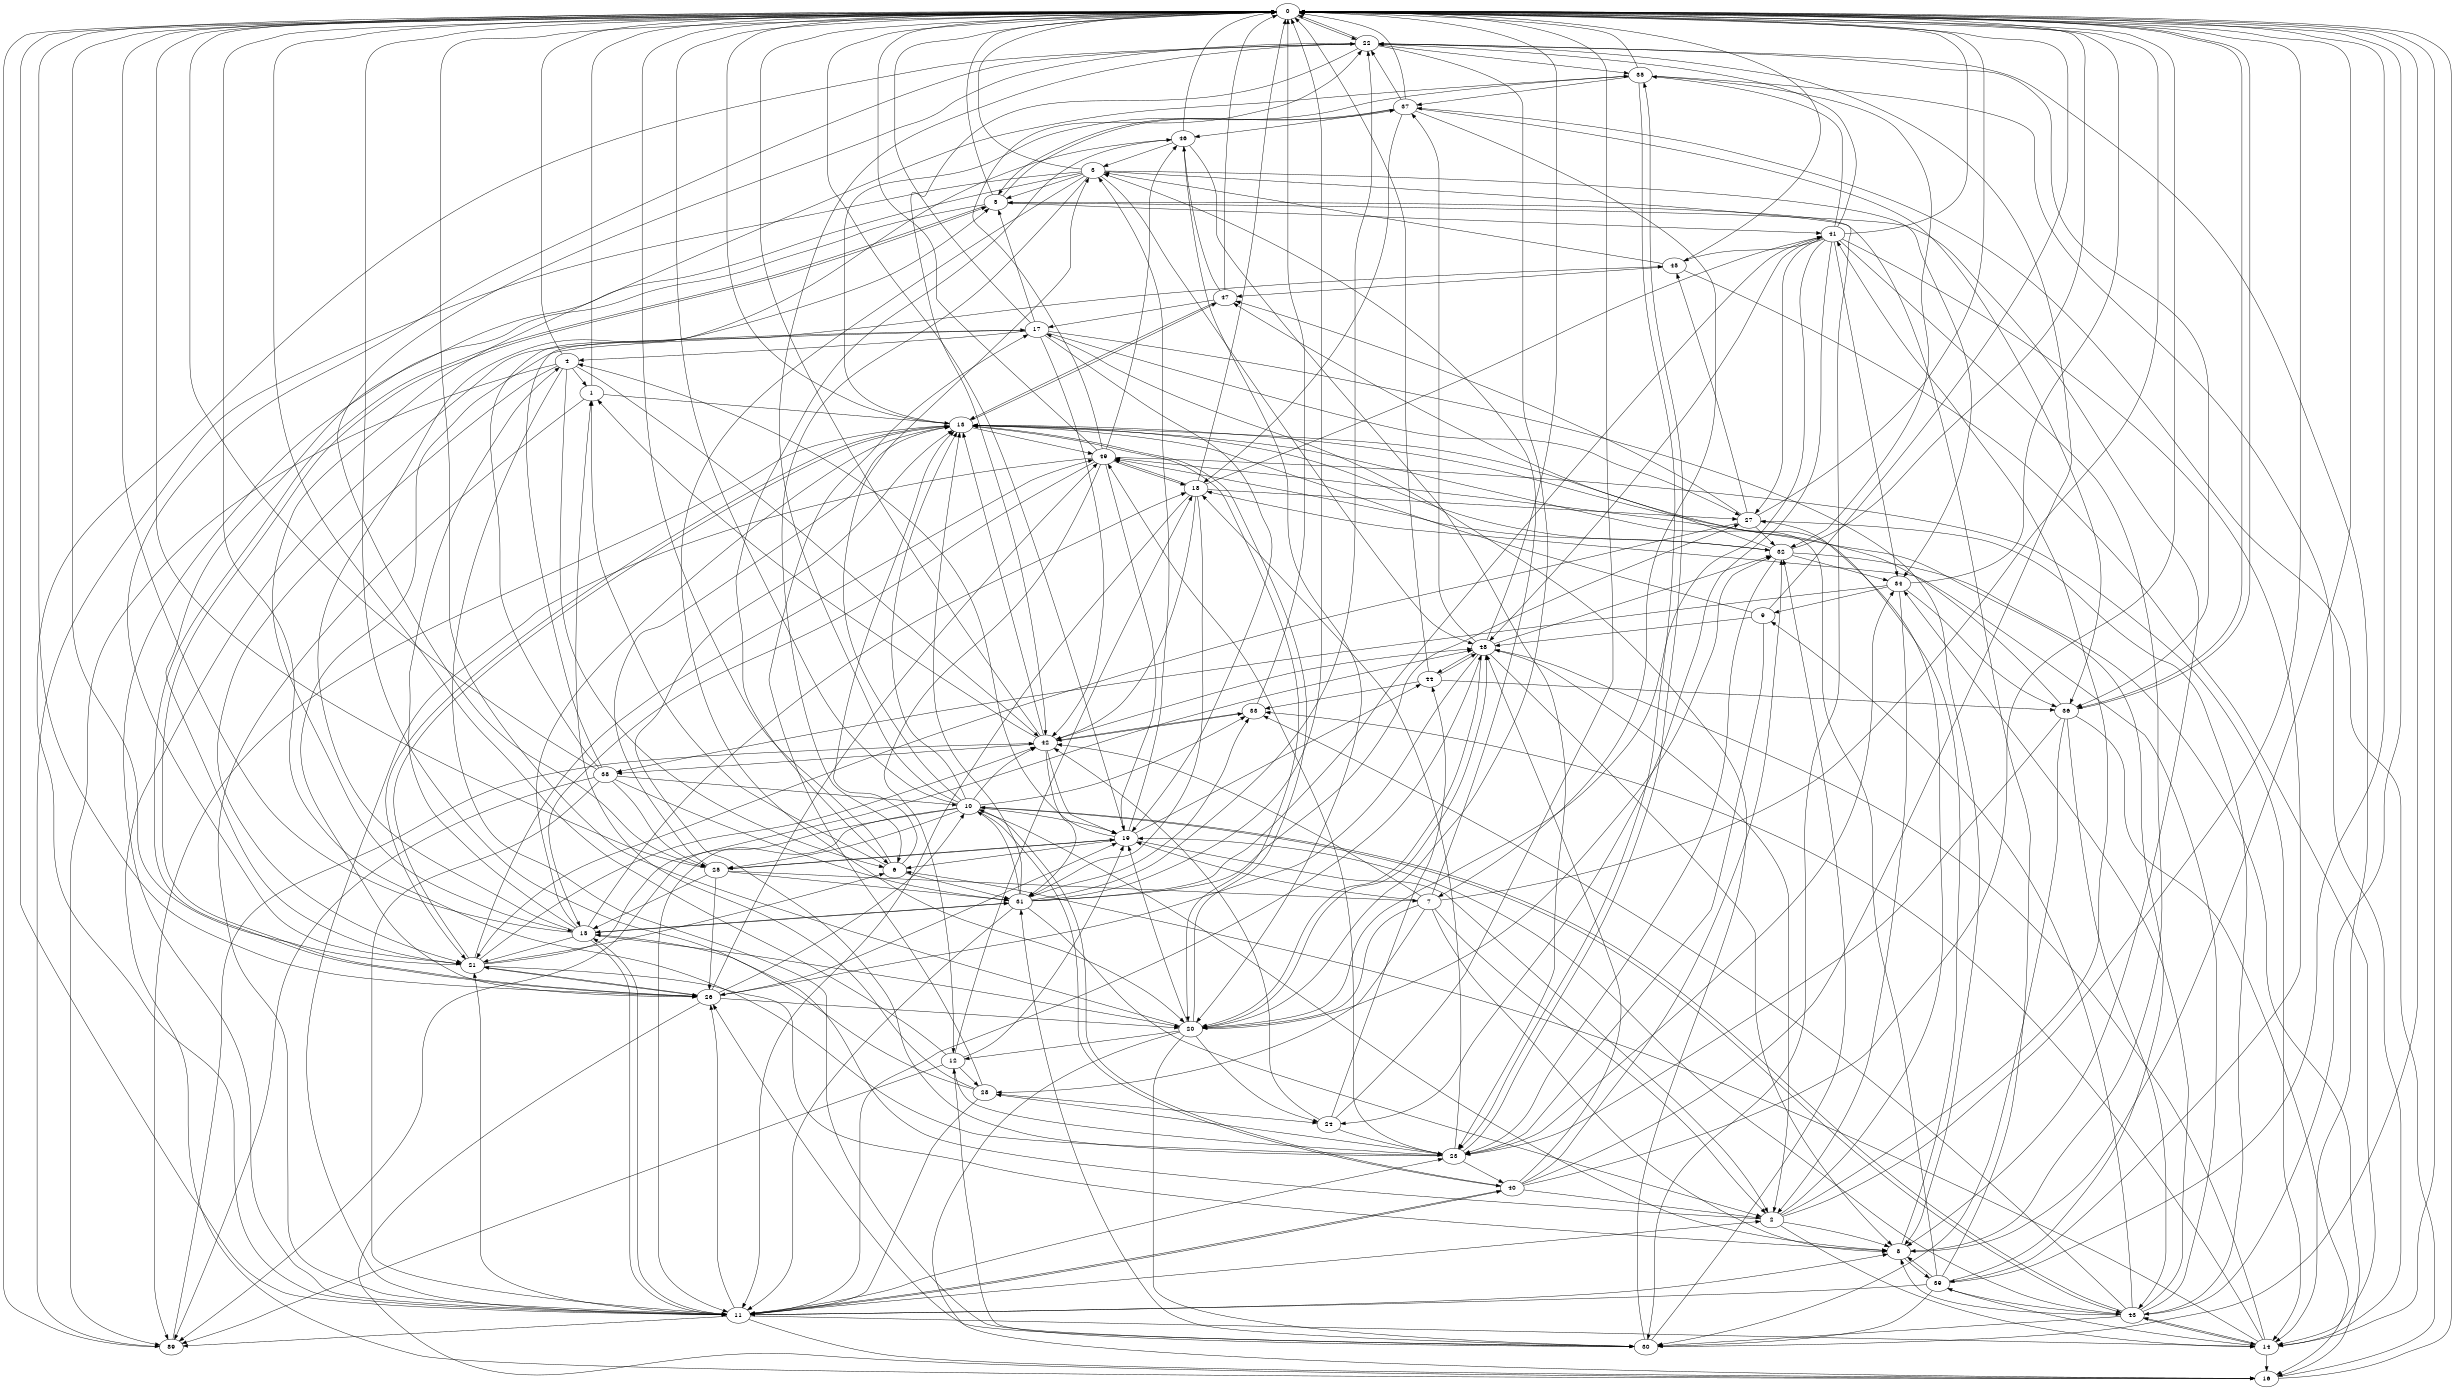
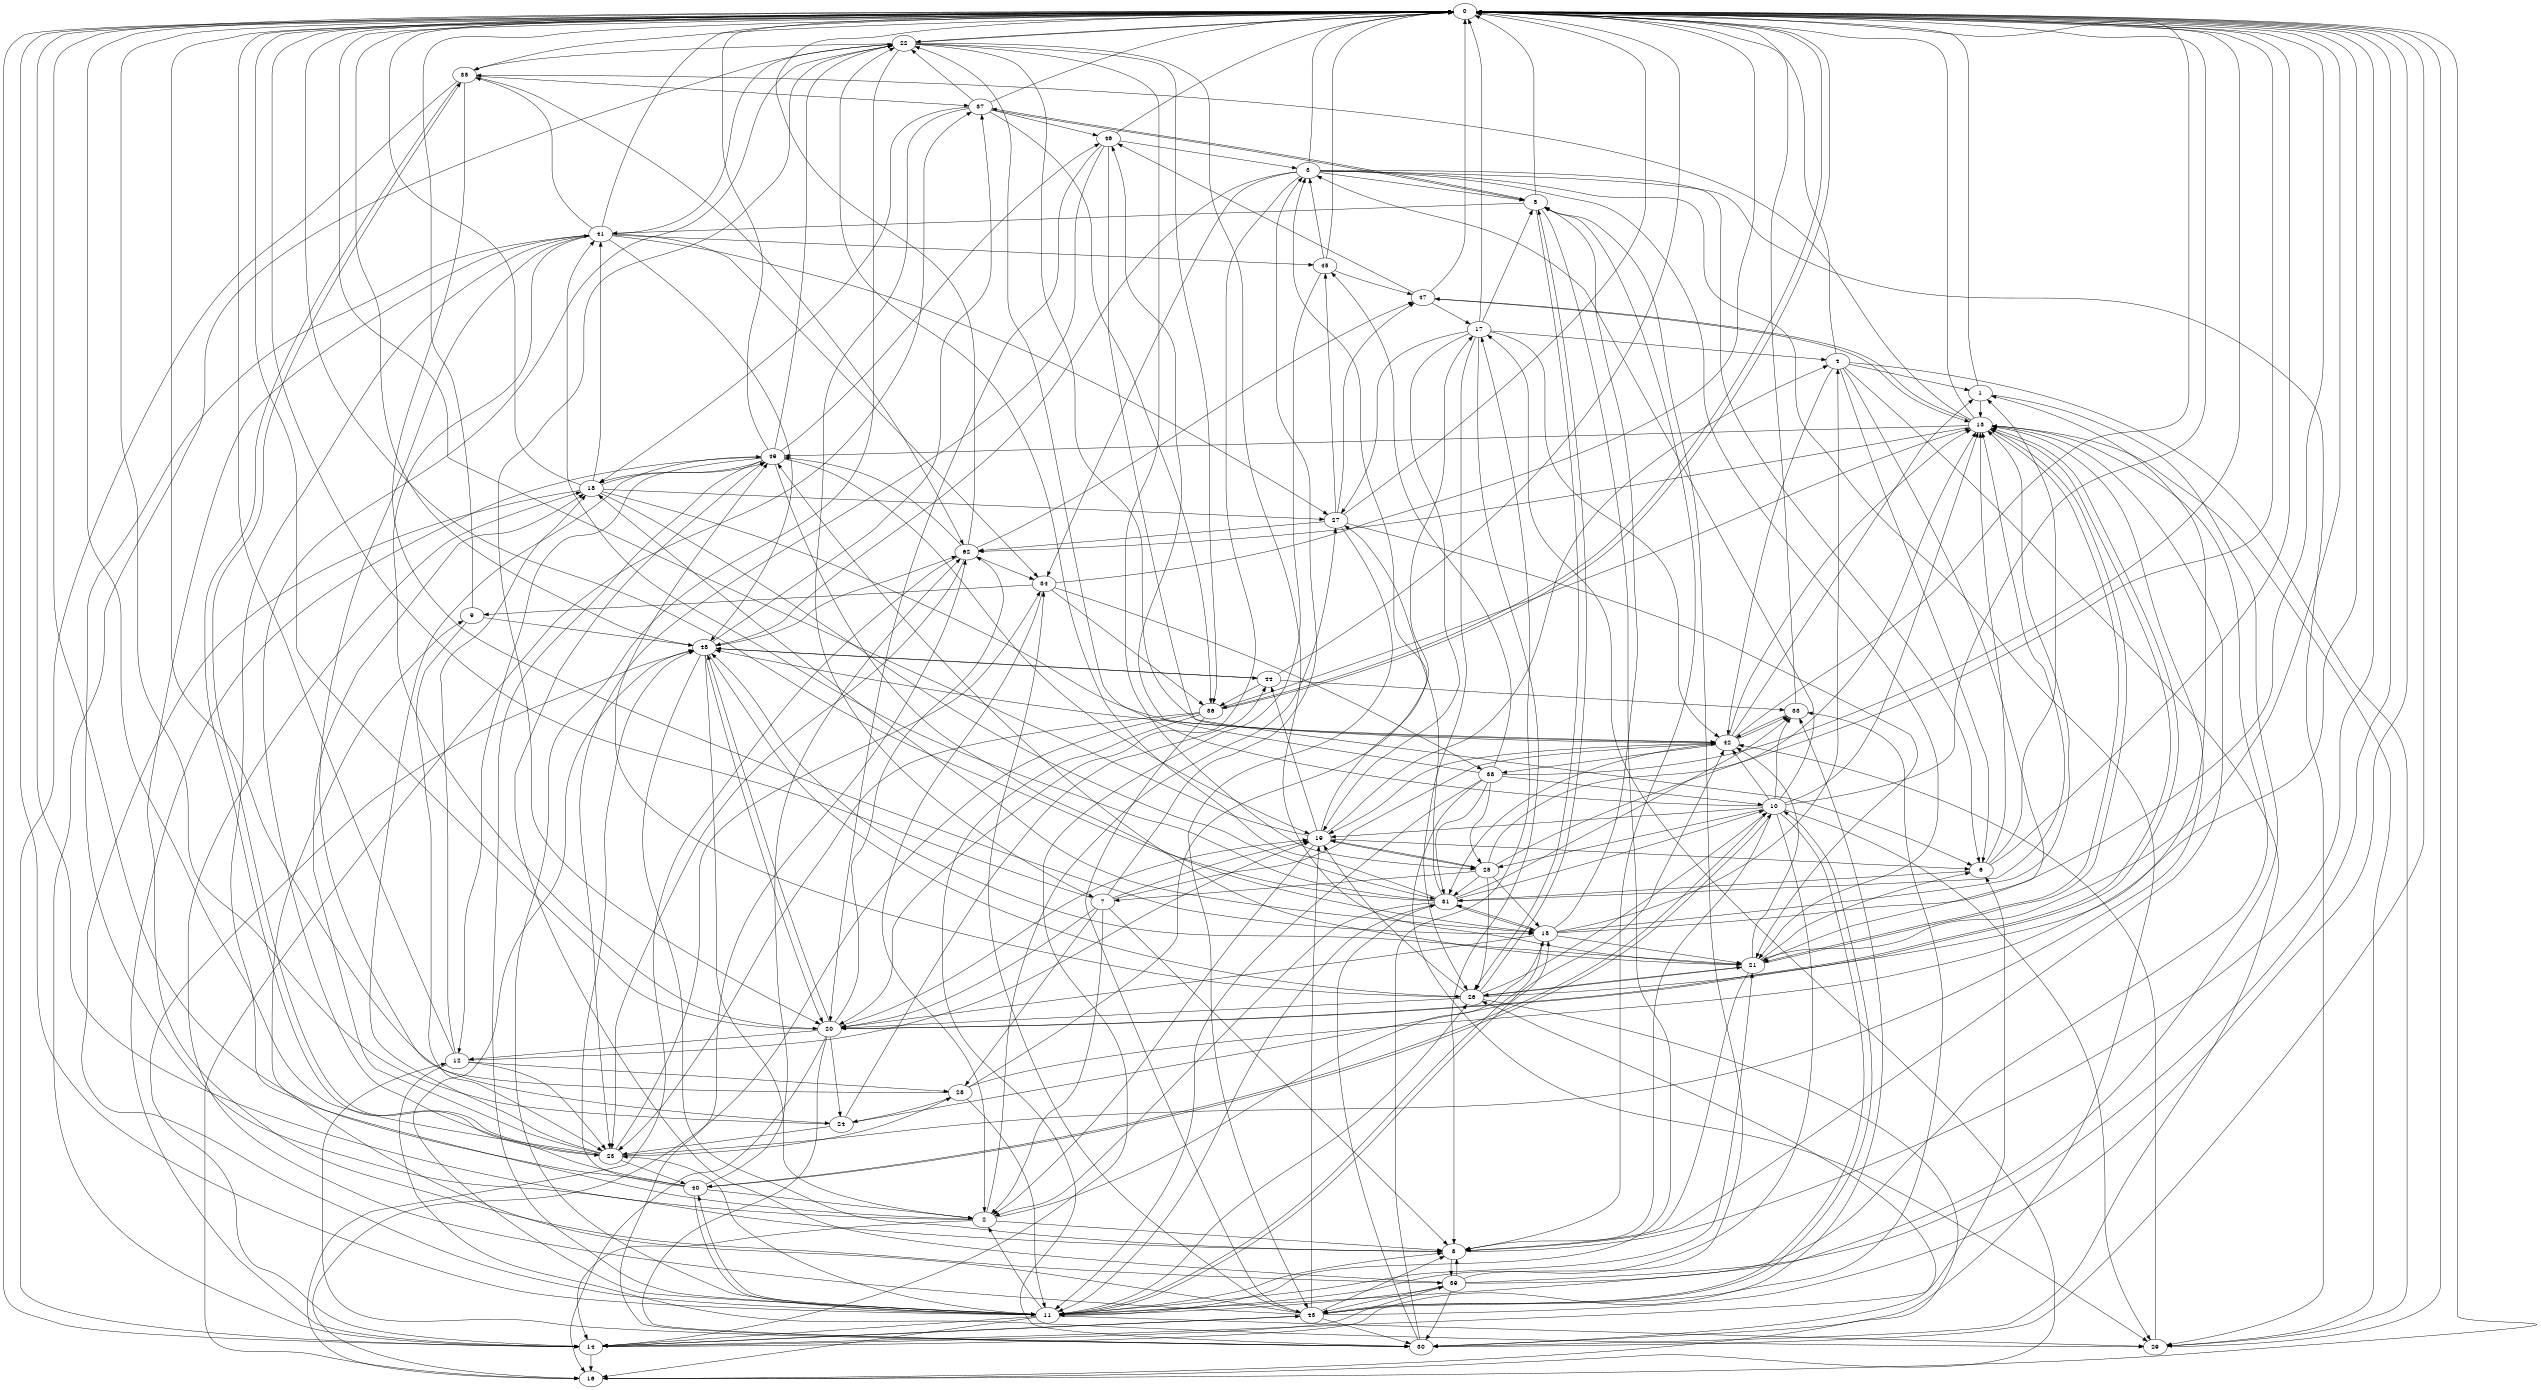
edge "9" -> "13": removed
node "32": label "32" -> "62"
node "89": label "89" -> "29"
